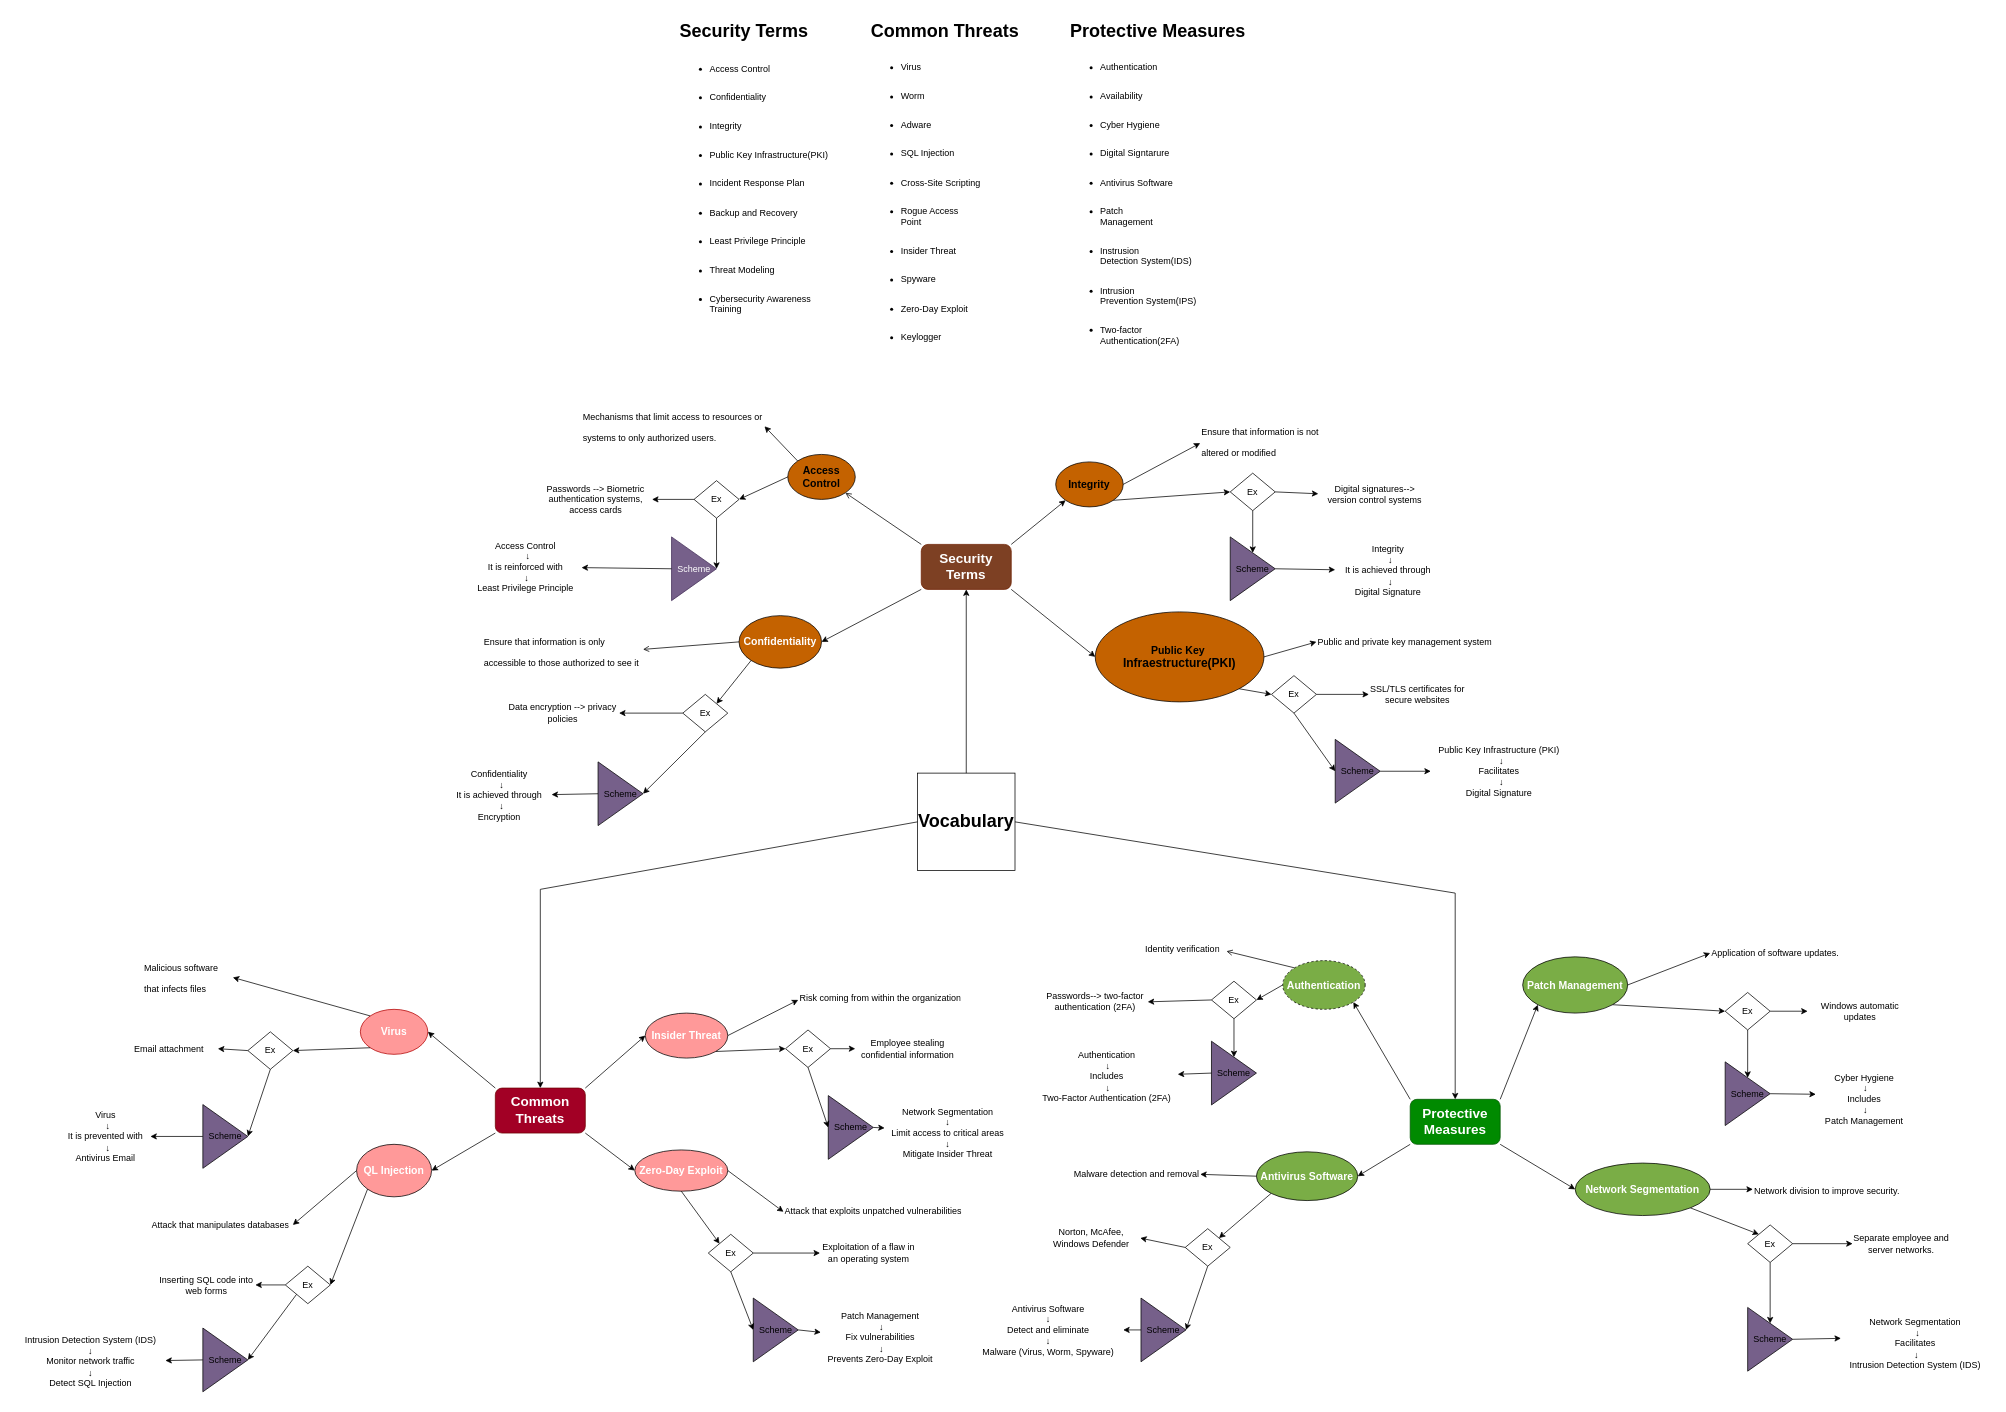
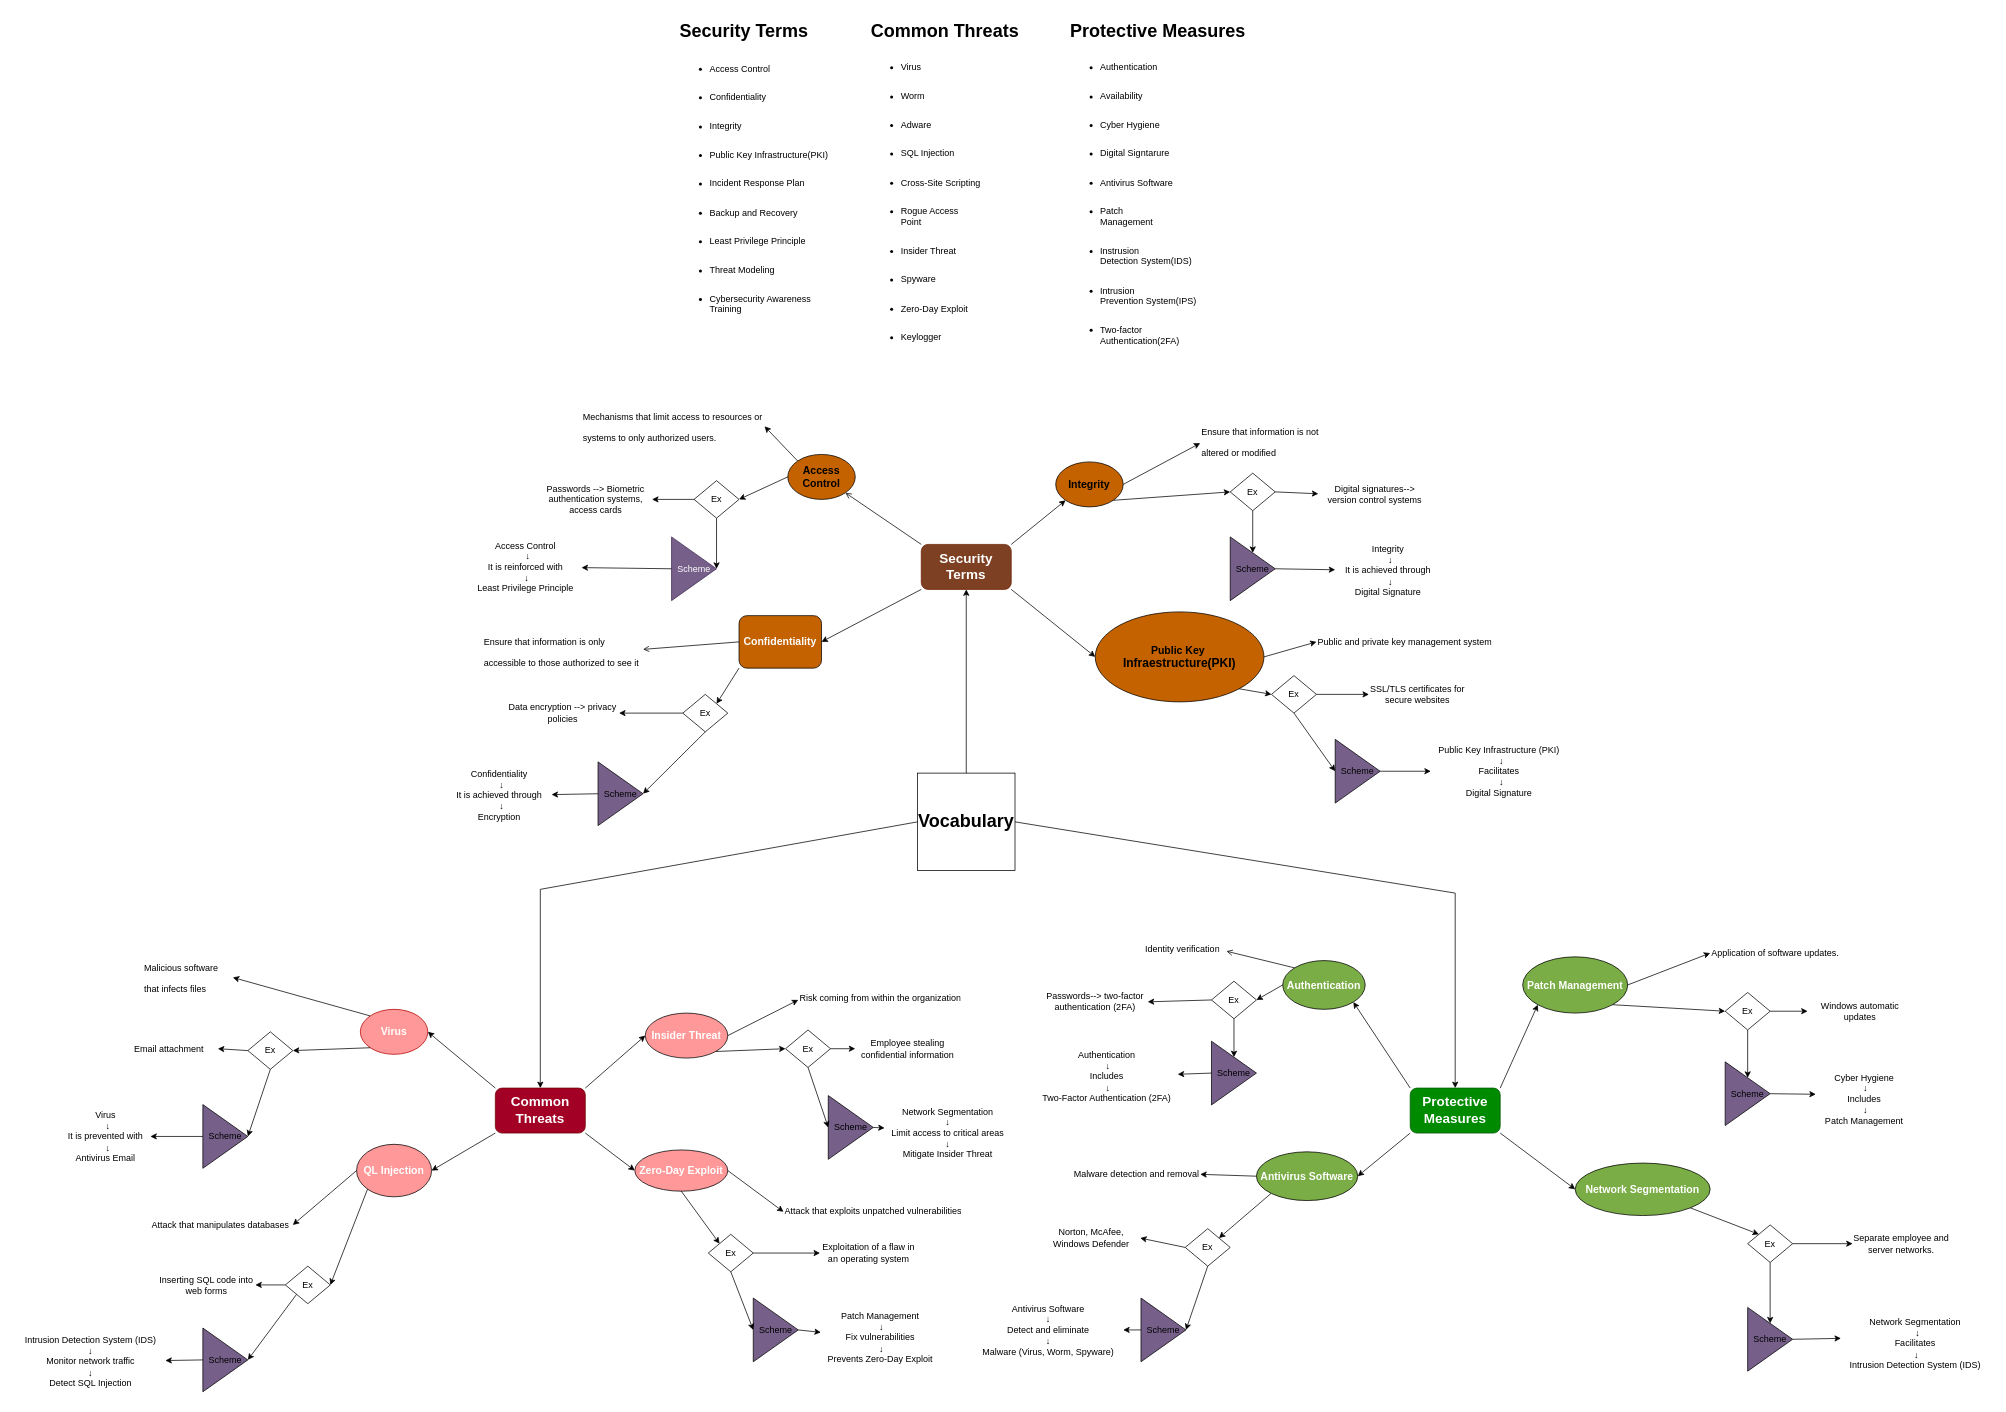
node "Confidentiality": shape ellipse -> rounded rectangle
node "Authentication": style dashed -> solid
node "Protective Measures": moved (1455, 1122) -> (1455, 1110)
edge "Network Segmentation" -> "Network division to improve security.": removed
node "Network division to improve security.": removed
